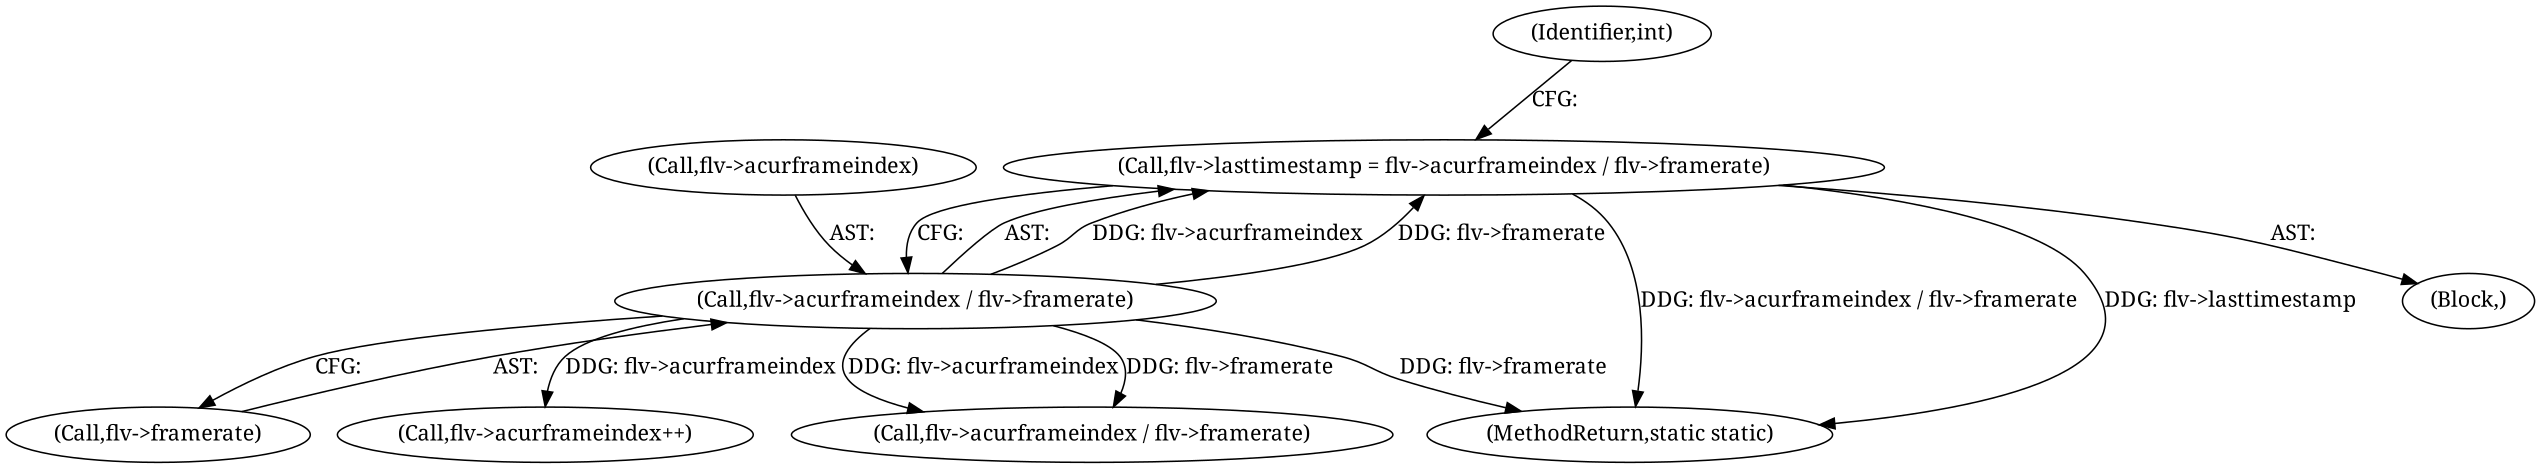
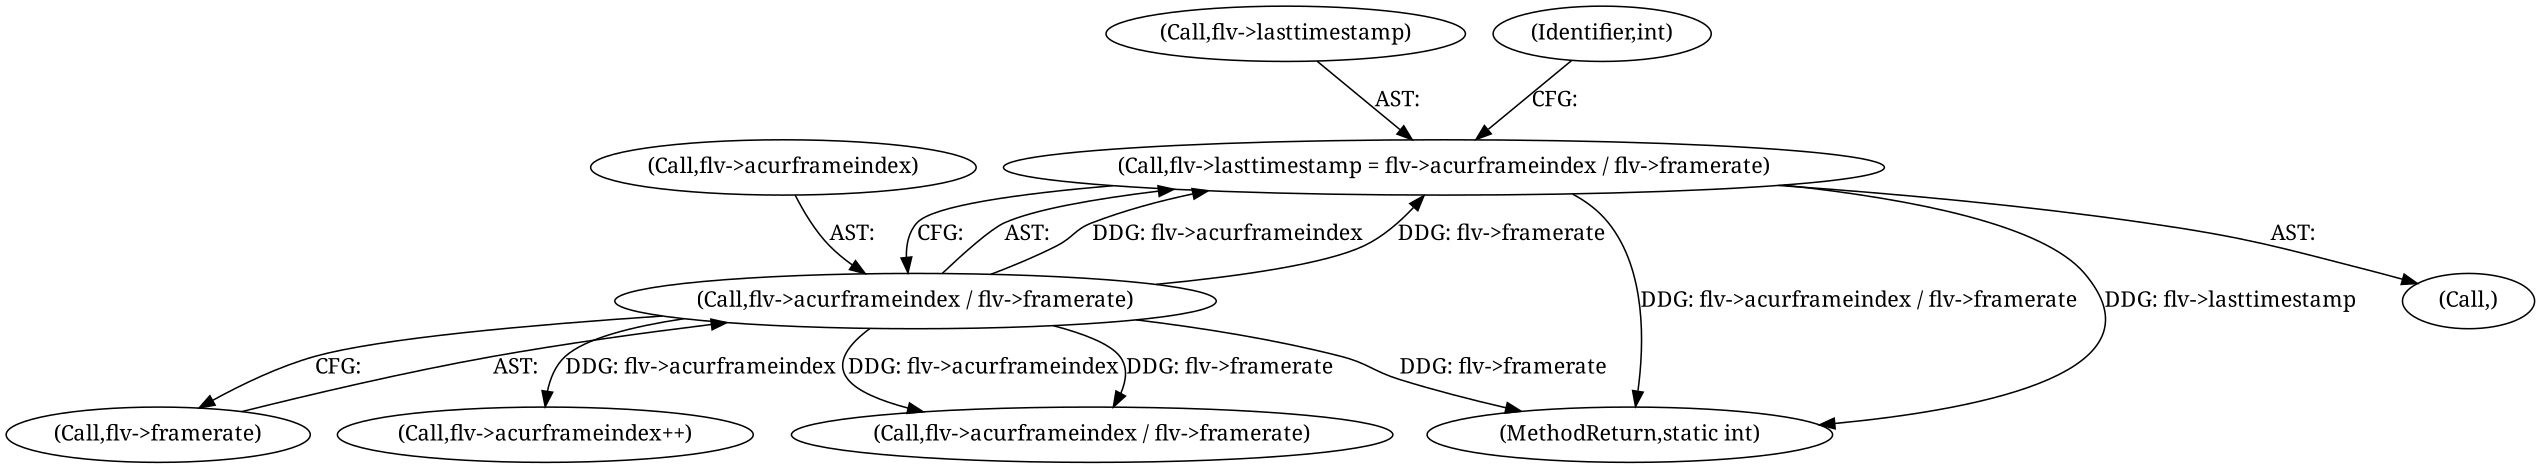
node "(Call,flv->lasttimestamp)": added
node "(Block,)": label "(Block,)" -> "(Call,)"
node "(MethodReturn,static static)": label "(MethodReturn,static static)" -> "(MethodReturn,static int)"
